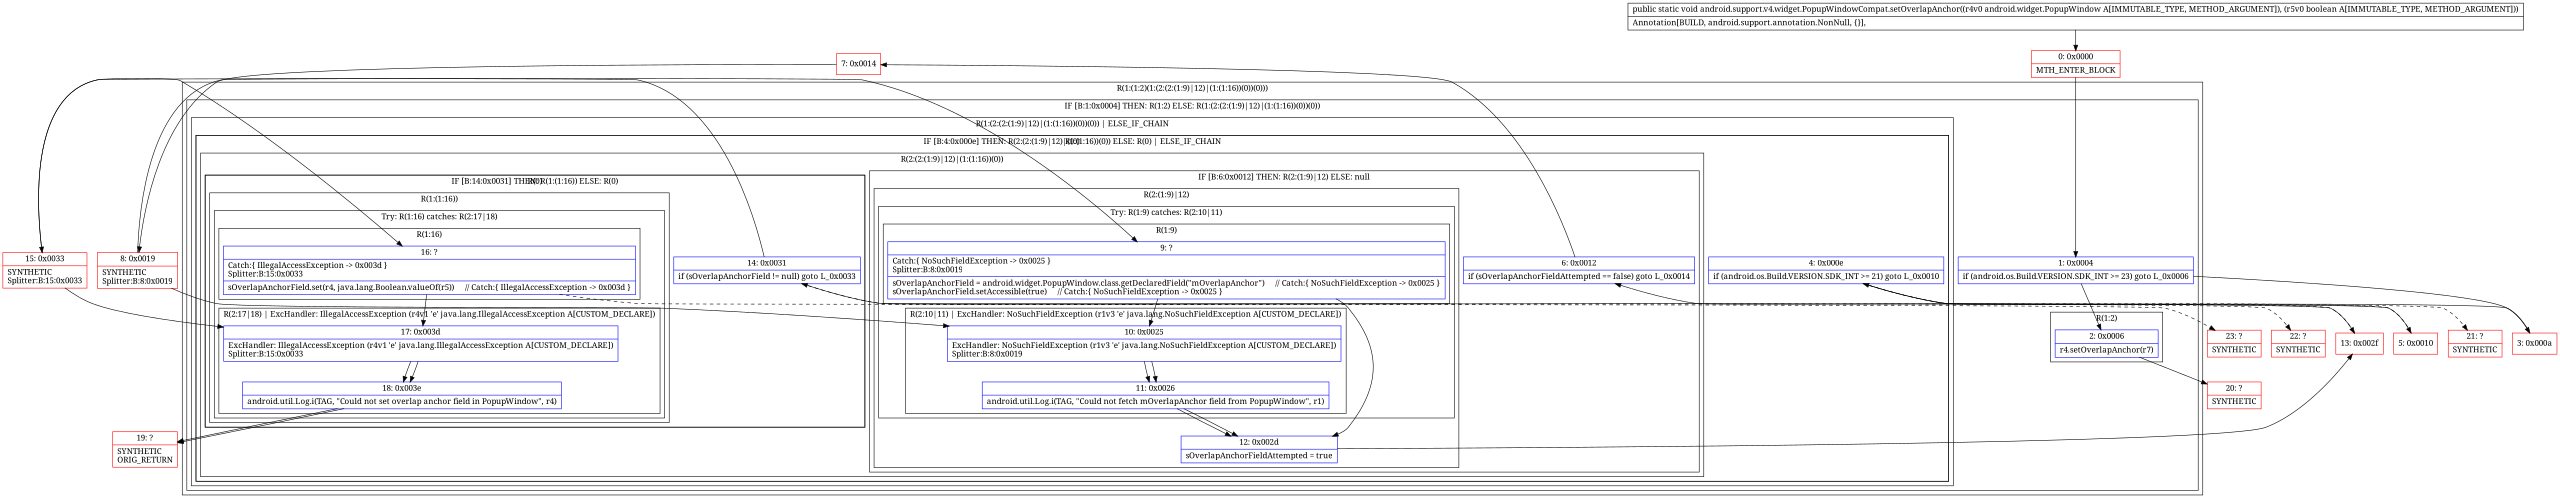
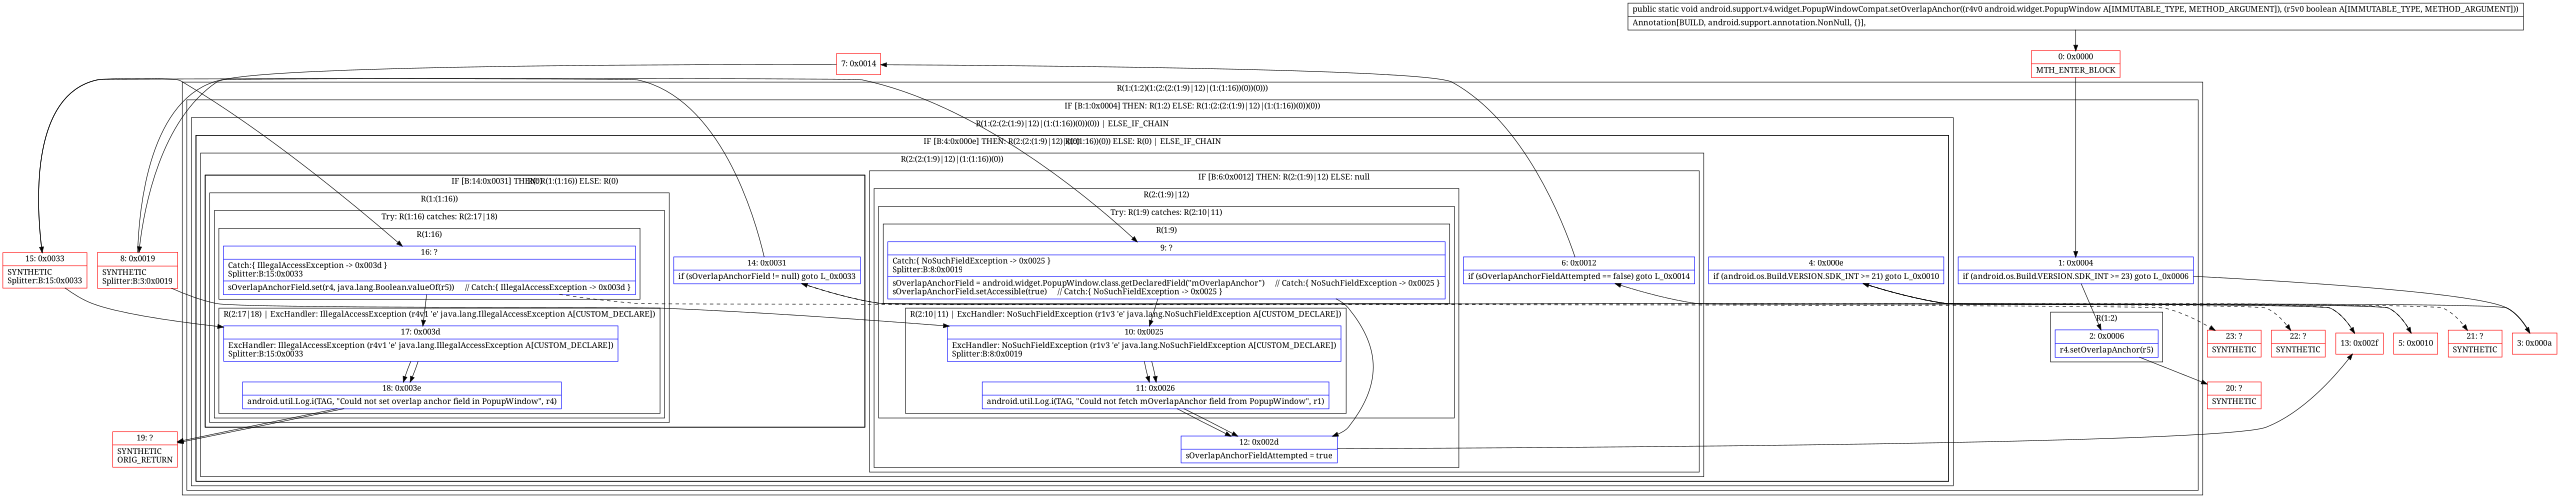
node "8: 0x0019": text "Splitter:B:8:0x0019" -> "Splitter:B:3:0x0019"
node "2: 0x0006": text "r4.setOverlapAnchor(r7)" -> "r4.setOverlapAnchor(r5)"
